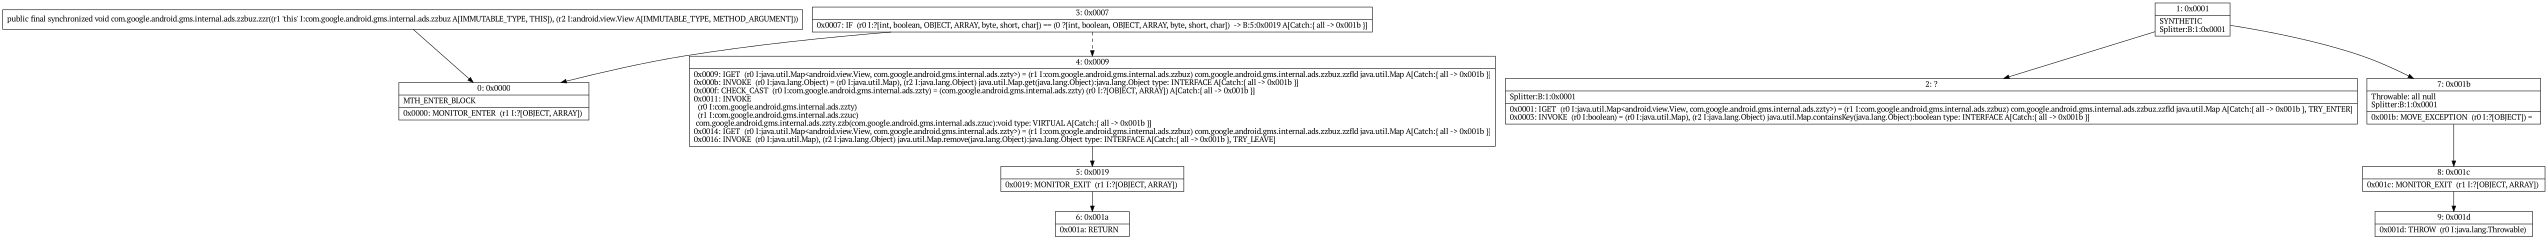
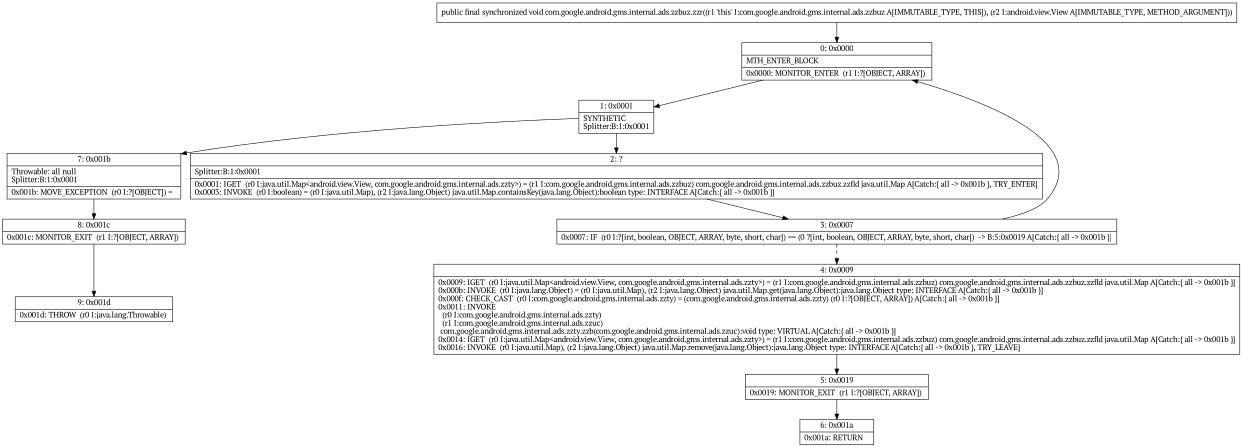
edge "0: 0x0000" -> "1: 0x0001": added
edge "2: ?" -> "3: 0x0007": added
